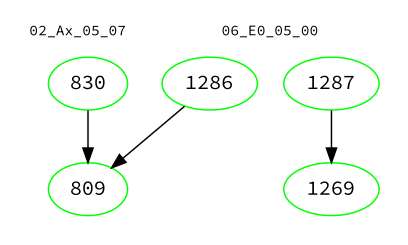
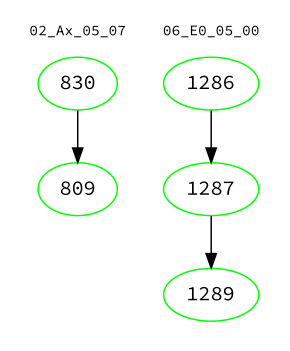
edge "1286" -> "809": now "1286" -> "1287"
node "1269": label "1269" -> "1289"
